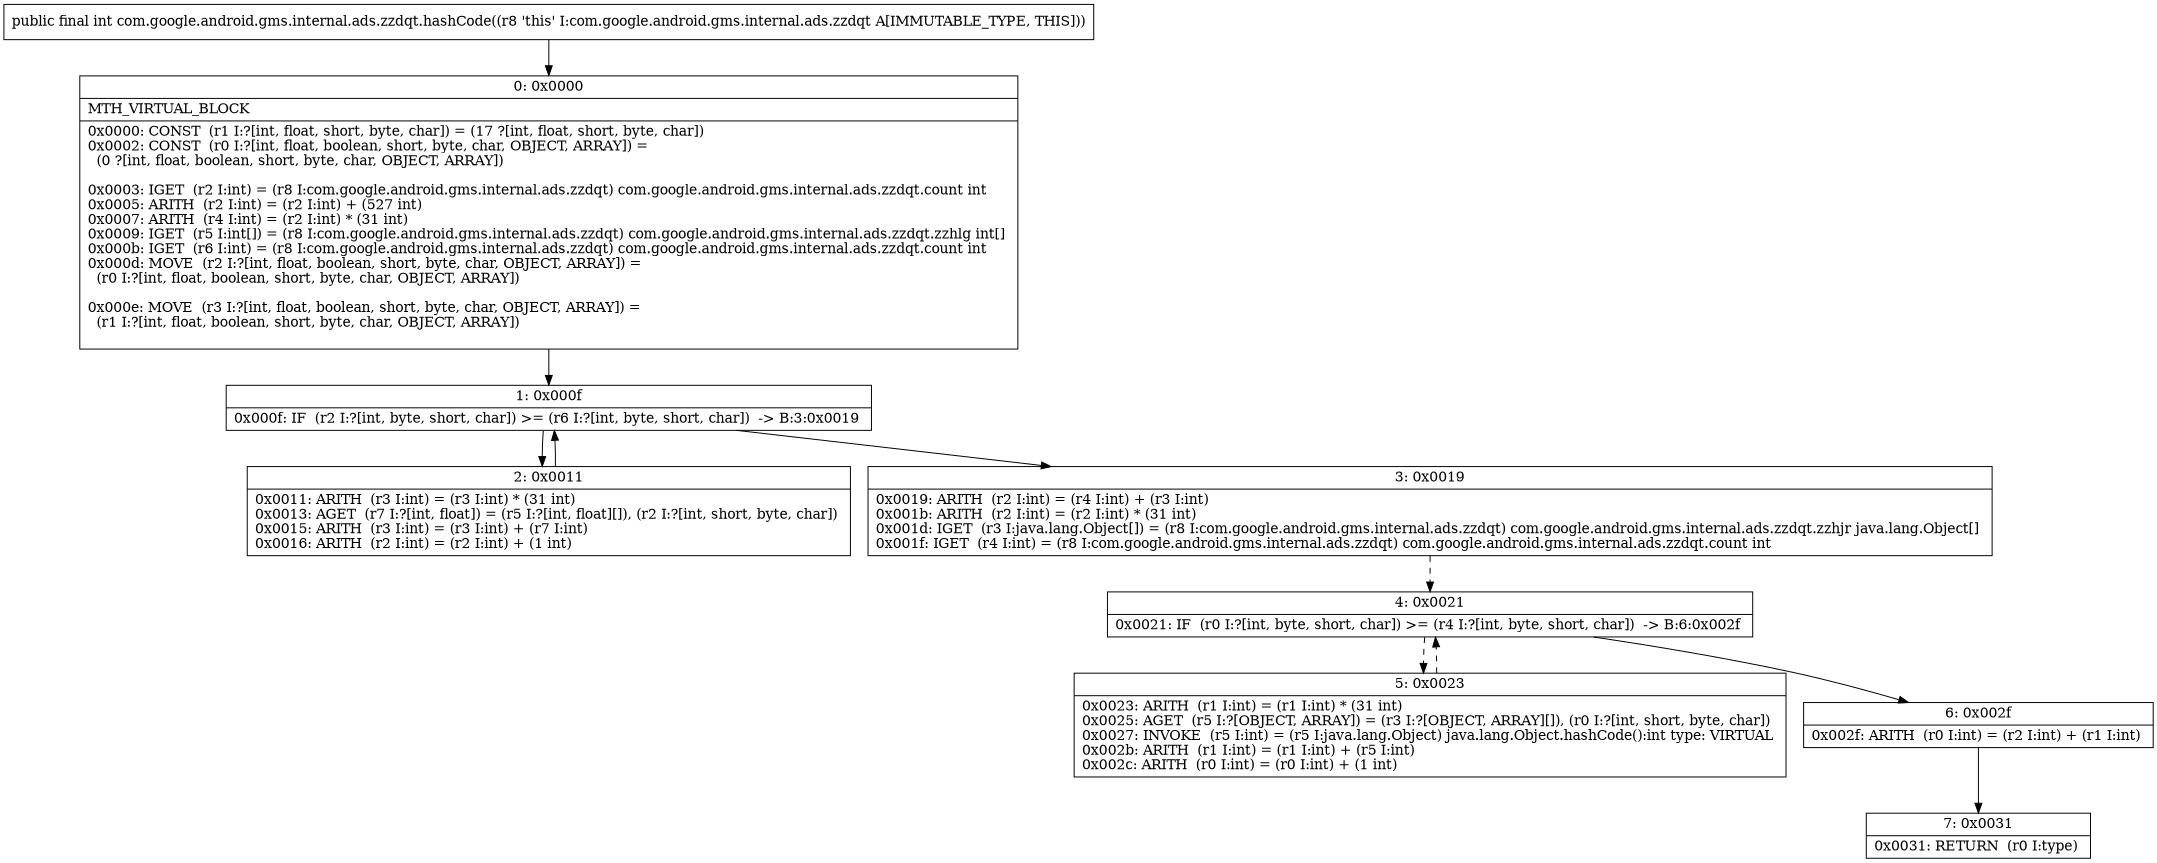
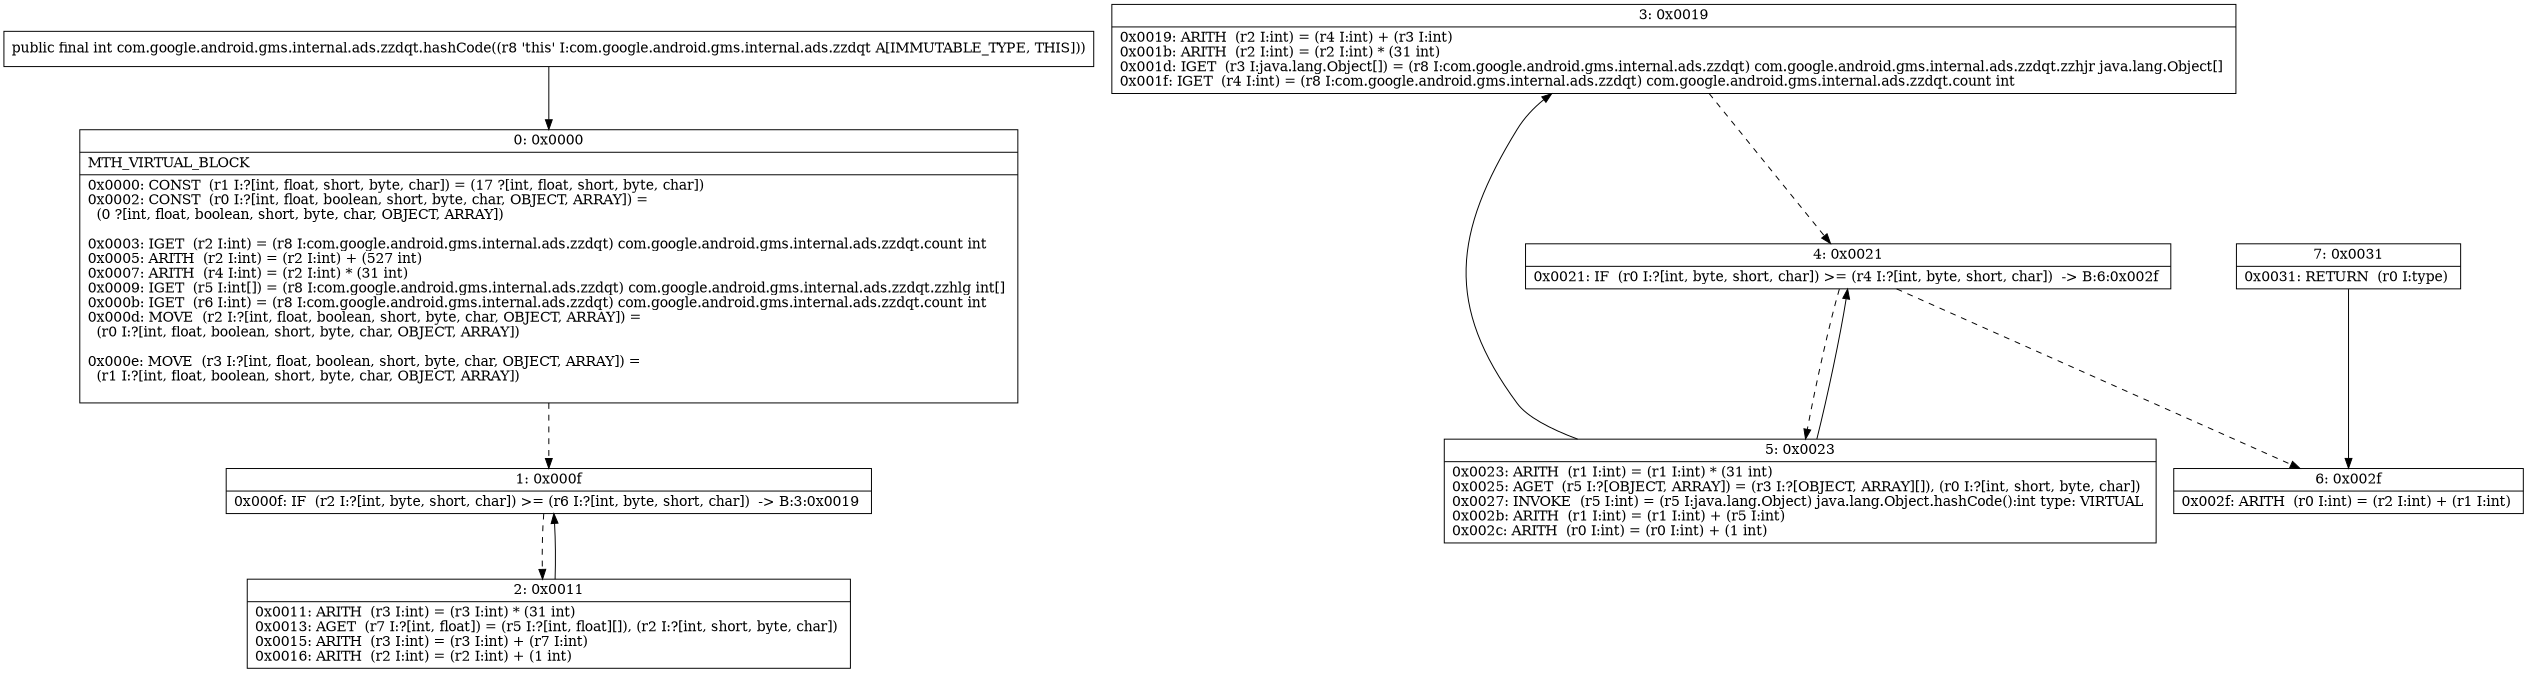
edge "0: 0x0000" -> "1: 0x000f": style solid -> dashed
edge "1: 0x000f" -> "2: 0x0011": style solid -> dashed
edge "1: 0x000f" -> "3: 0x0019": now "5: 0x0023" -> "3: 0x0019"
edge "5: 0x0023" -> "4: 0x0021": style dashed -> solid
edge "4: 0x0021" -> "6: 0x002f": style solid -> dashed
edge "6: 0x002f" -> "7: 0x0031": reversed
